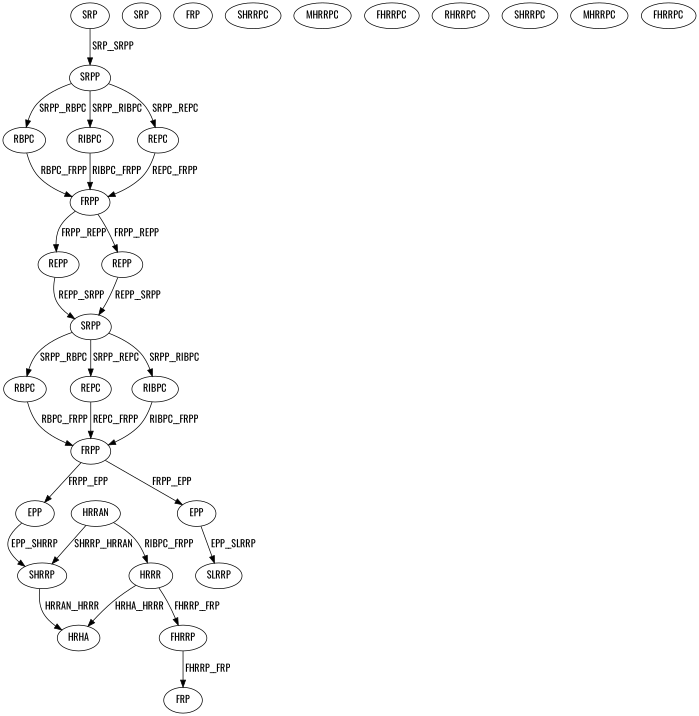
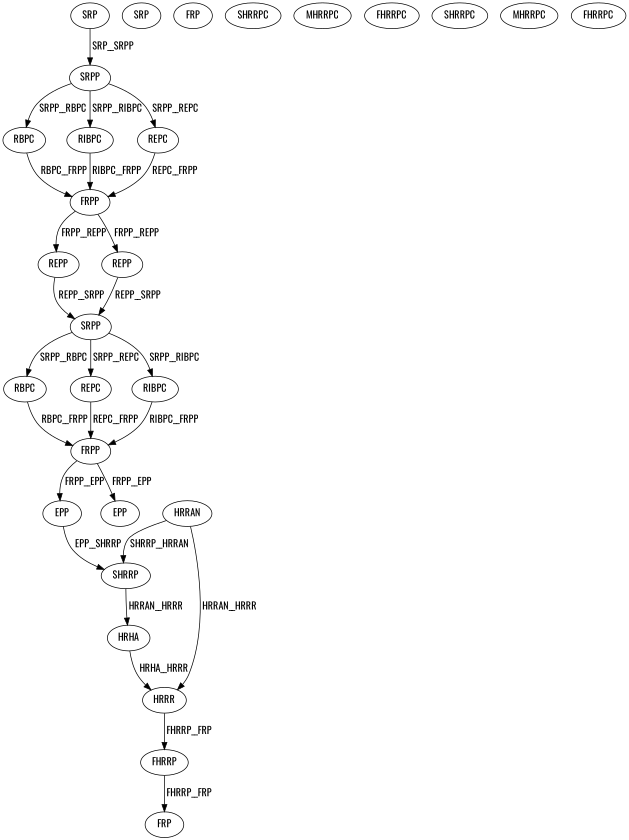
node "RHRRPC": removed
edge "HRRAN" -> "HRRR": label " RIBPC__FRPP" -> " HRRAN__HRRR"
node "SLRRP": removed
edge "HRRR" -> "HRHA": reversed
